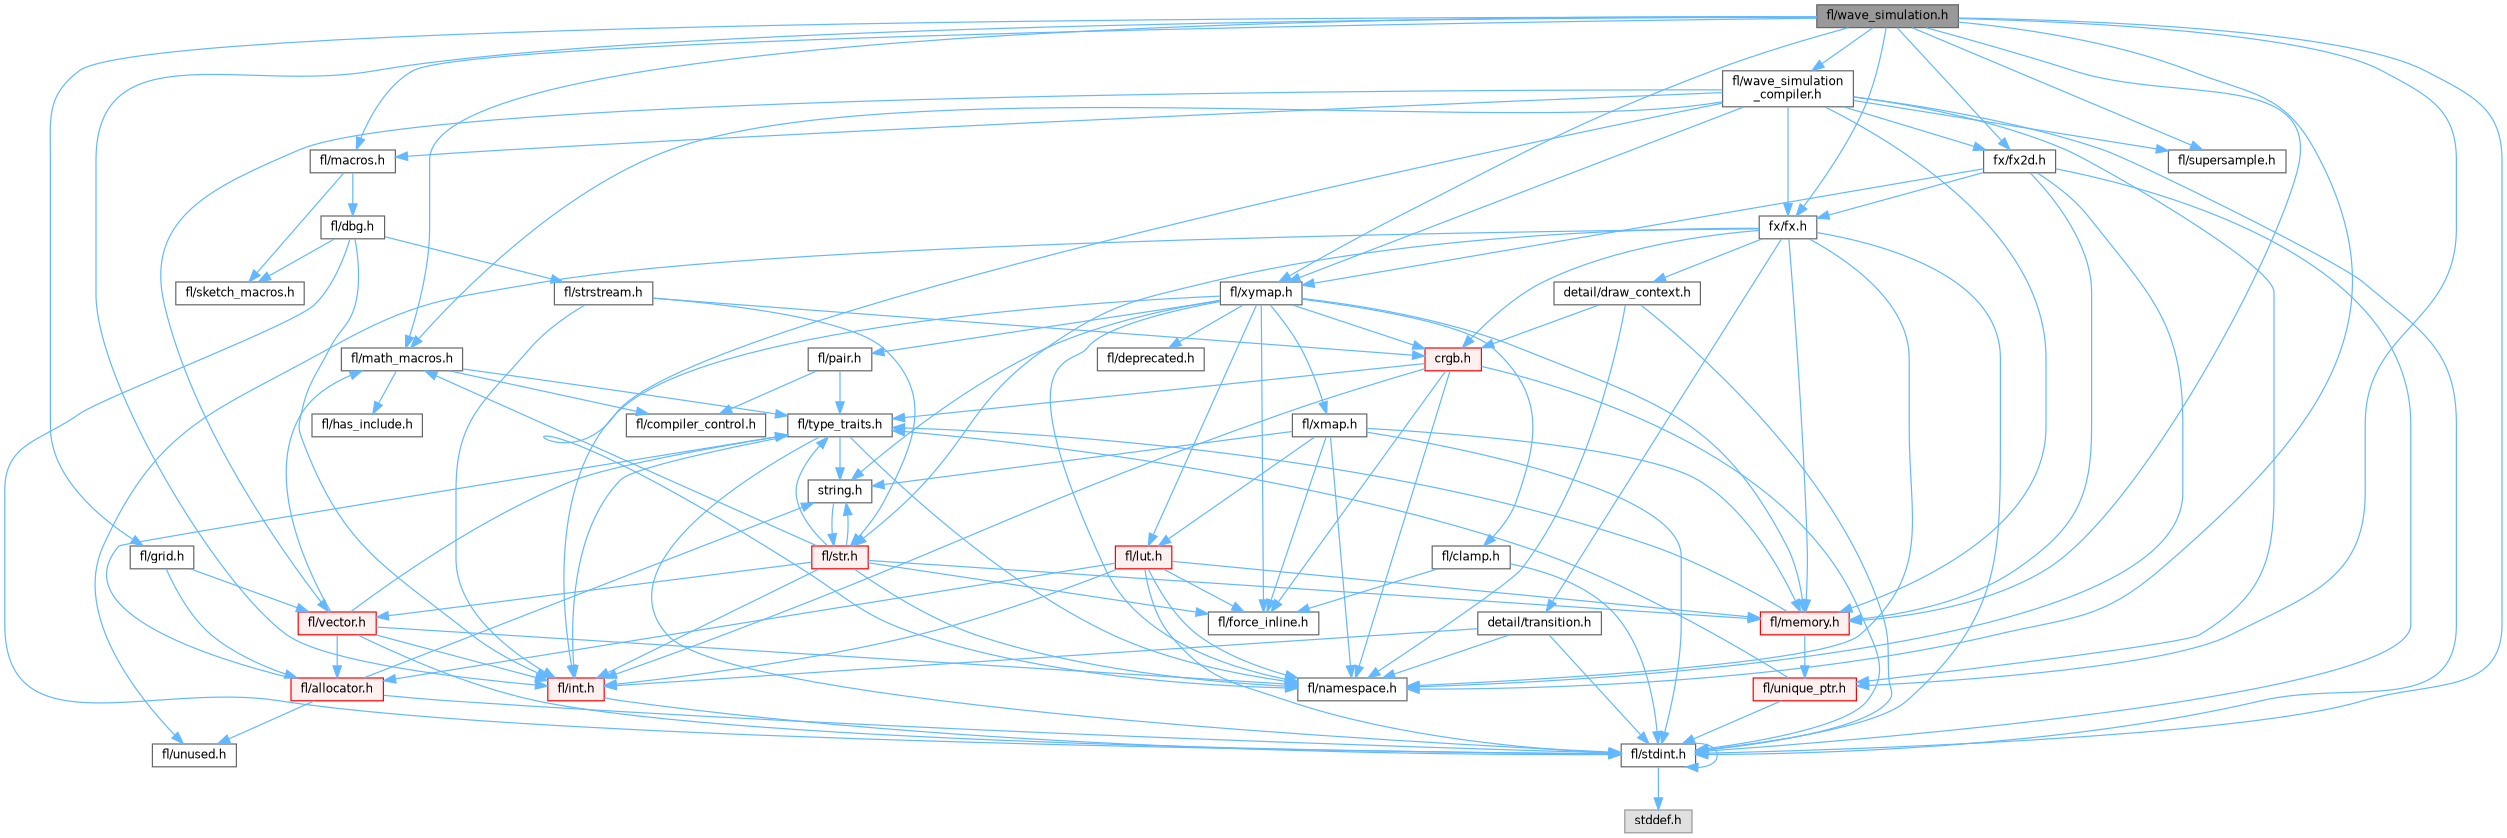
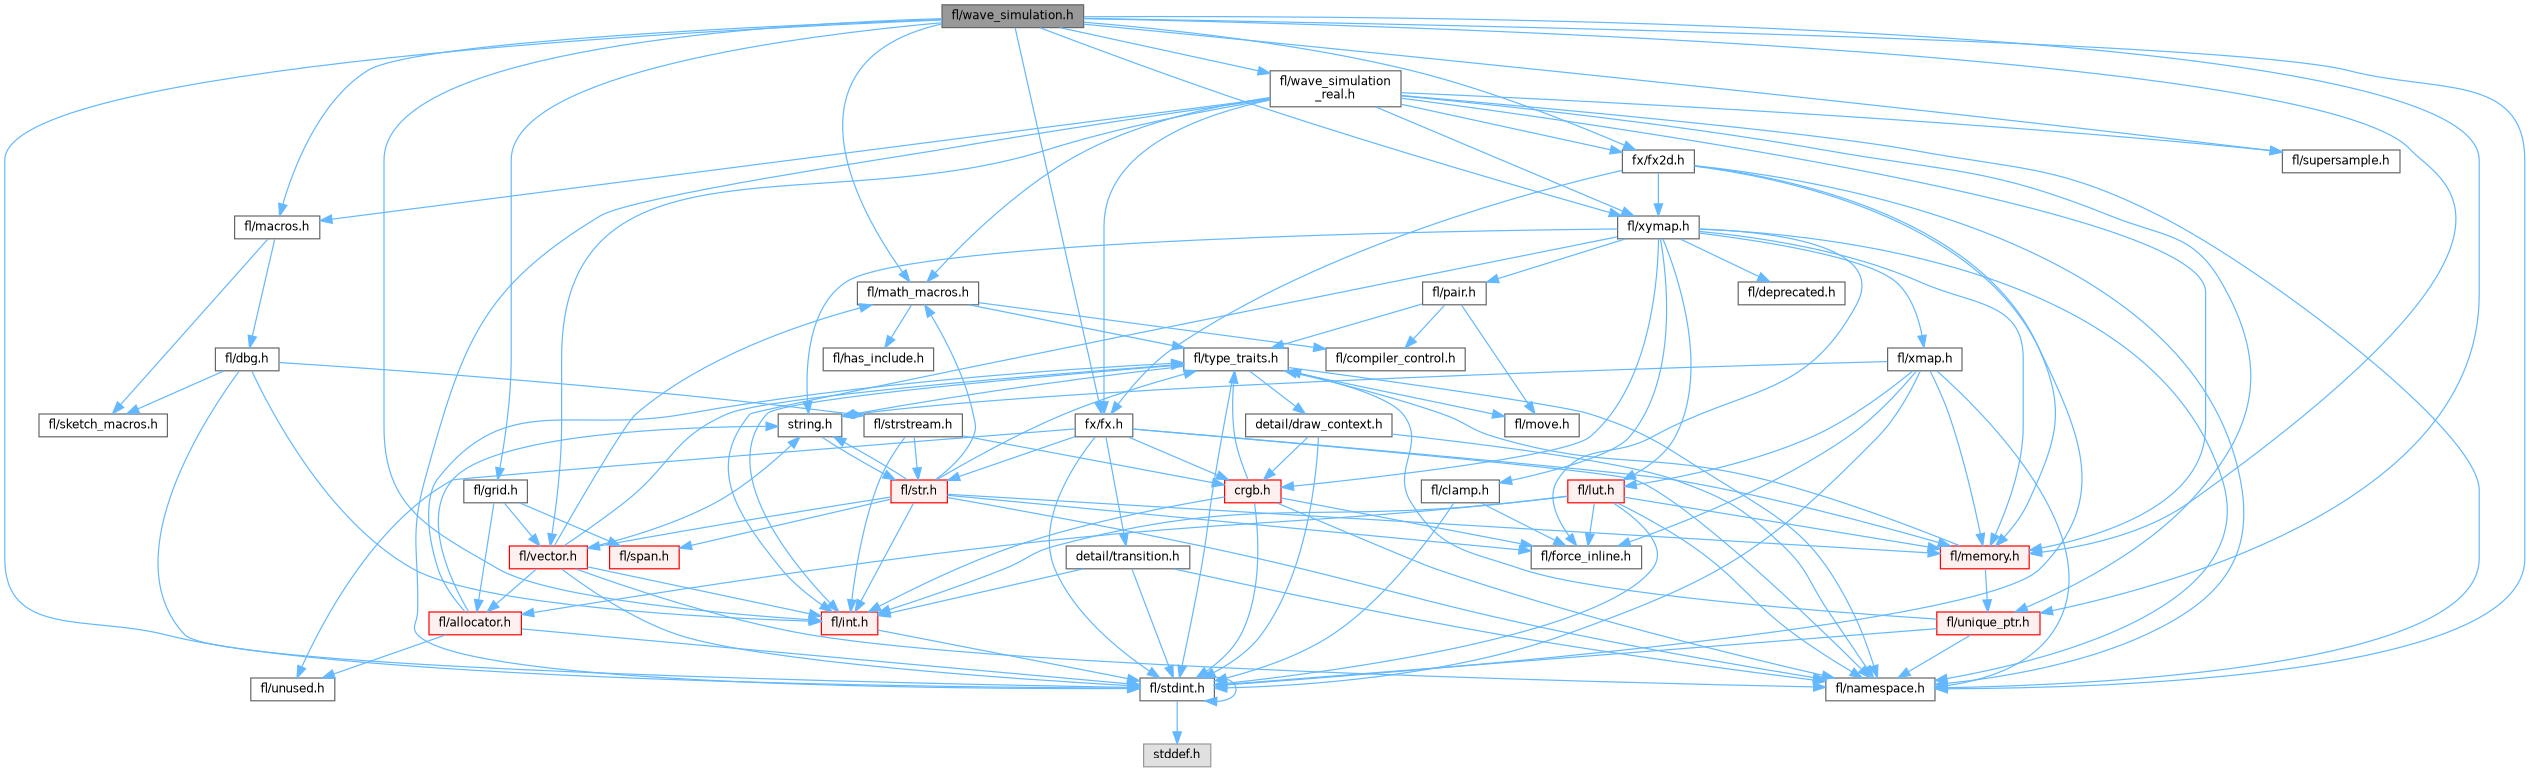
node "fl/wave_simulation _compiler.h": label "fl/wave_simulation _compiler.h" -> "fl/wave_simulation _real.h"
edge "fx/fx.h" -> "detail/draw_context.h": now "fl/type_traits.h" -> "detail/draw_context.h"
node "fl/move.h": added
edge "fl/vector.h" -> "string.h": added
node "fl/span.h": added
edge "fl/unique_ptr.h" -> "fl/namespace.h": added
